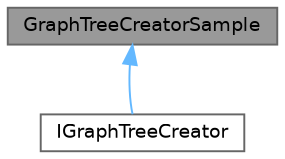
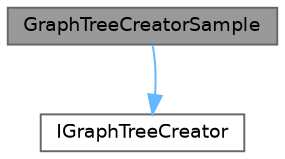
edge "IGraphTreeCreator" -> "GraphTreeCreatorSample": reversed
